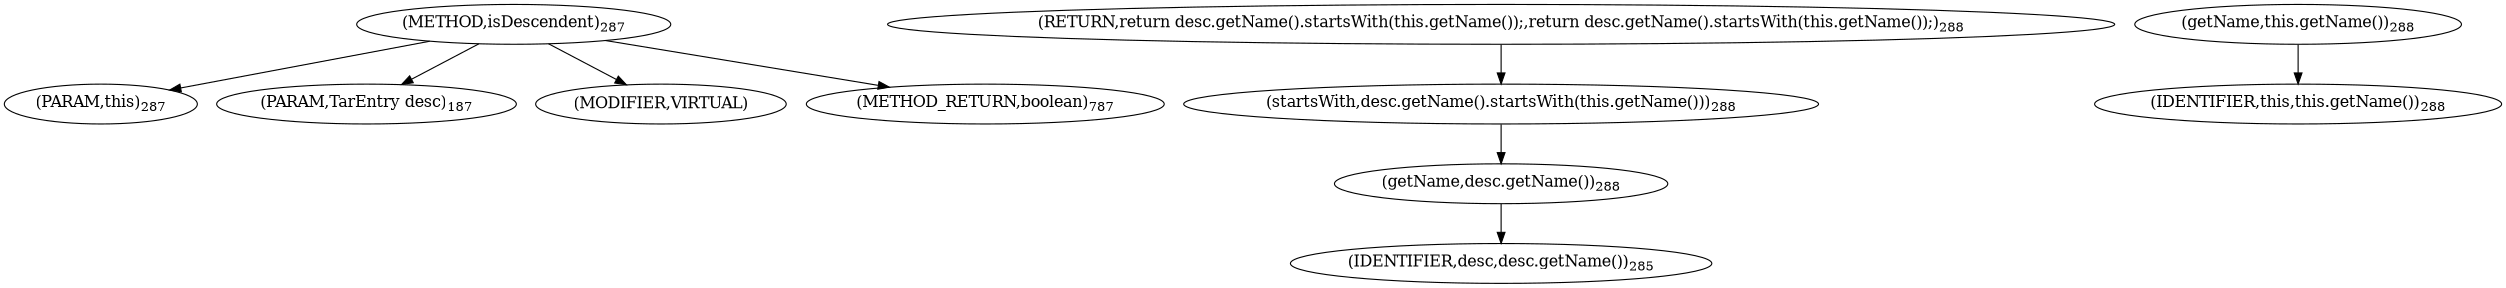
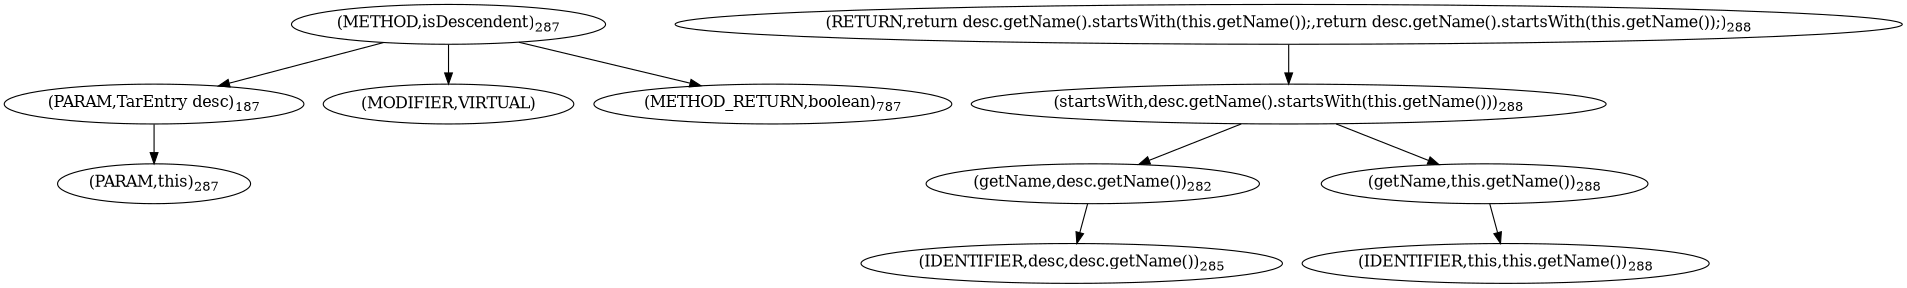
edge "(METHOD,isDescendent)" -> "(PARAM,this)": now "(PARAM,TarEntry desc)" -> "(PARAM,this)"
edge "(startsWith,desc.getName().startsWith(this.getName()))" -> "(getName,this.getName())": added
node "(getName,desc.getName())": text "288" -> "282"
